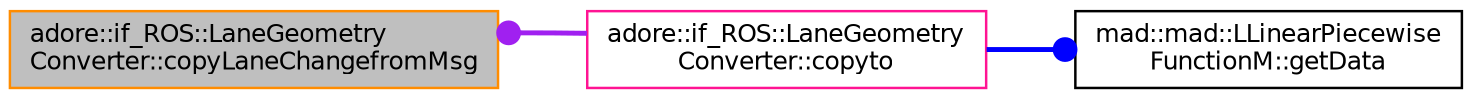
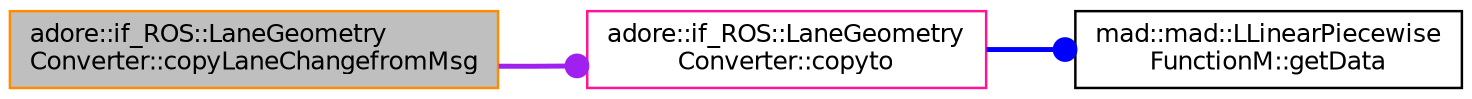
edge "adore::if_ROS::LaneGeometry Converter::copyto" -> "adore::if_ROS::LaneGeometry Converter::copyLaneChangefromMsg": reversed
